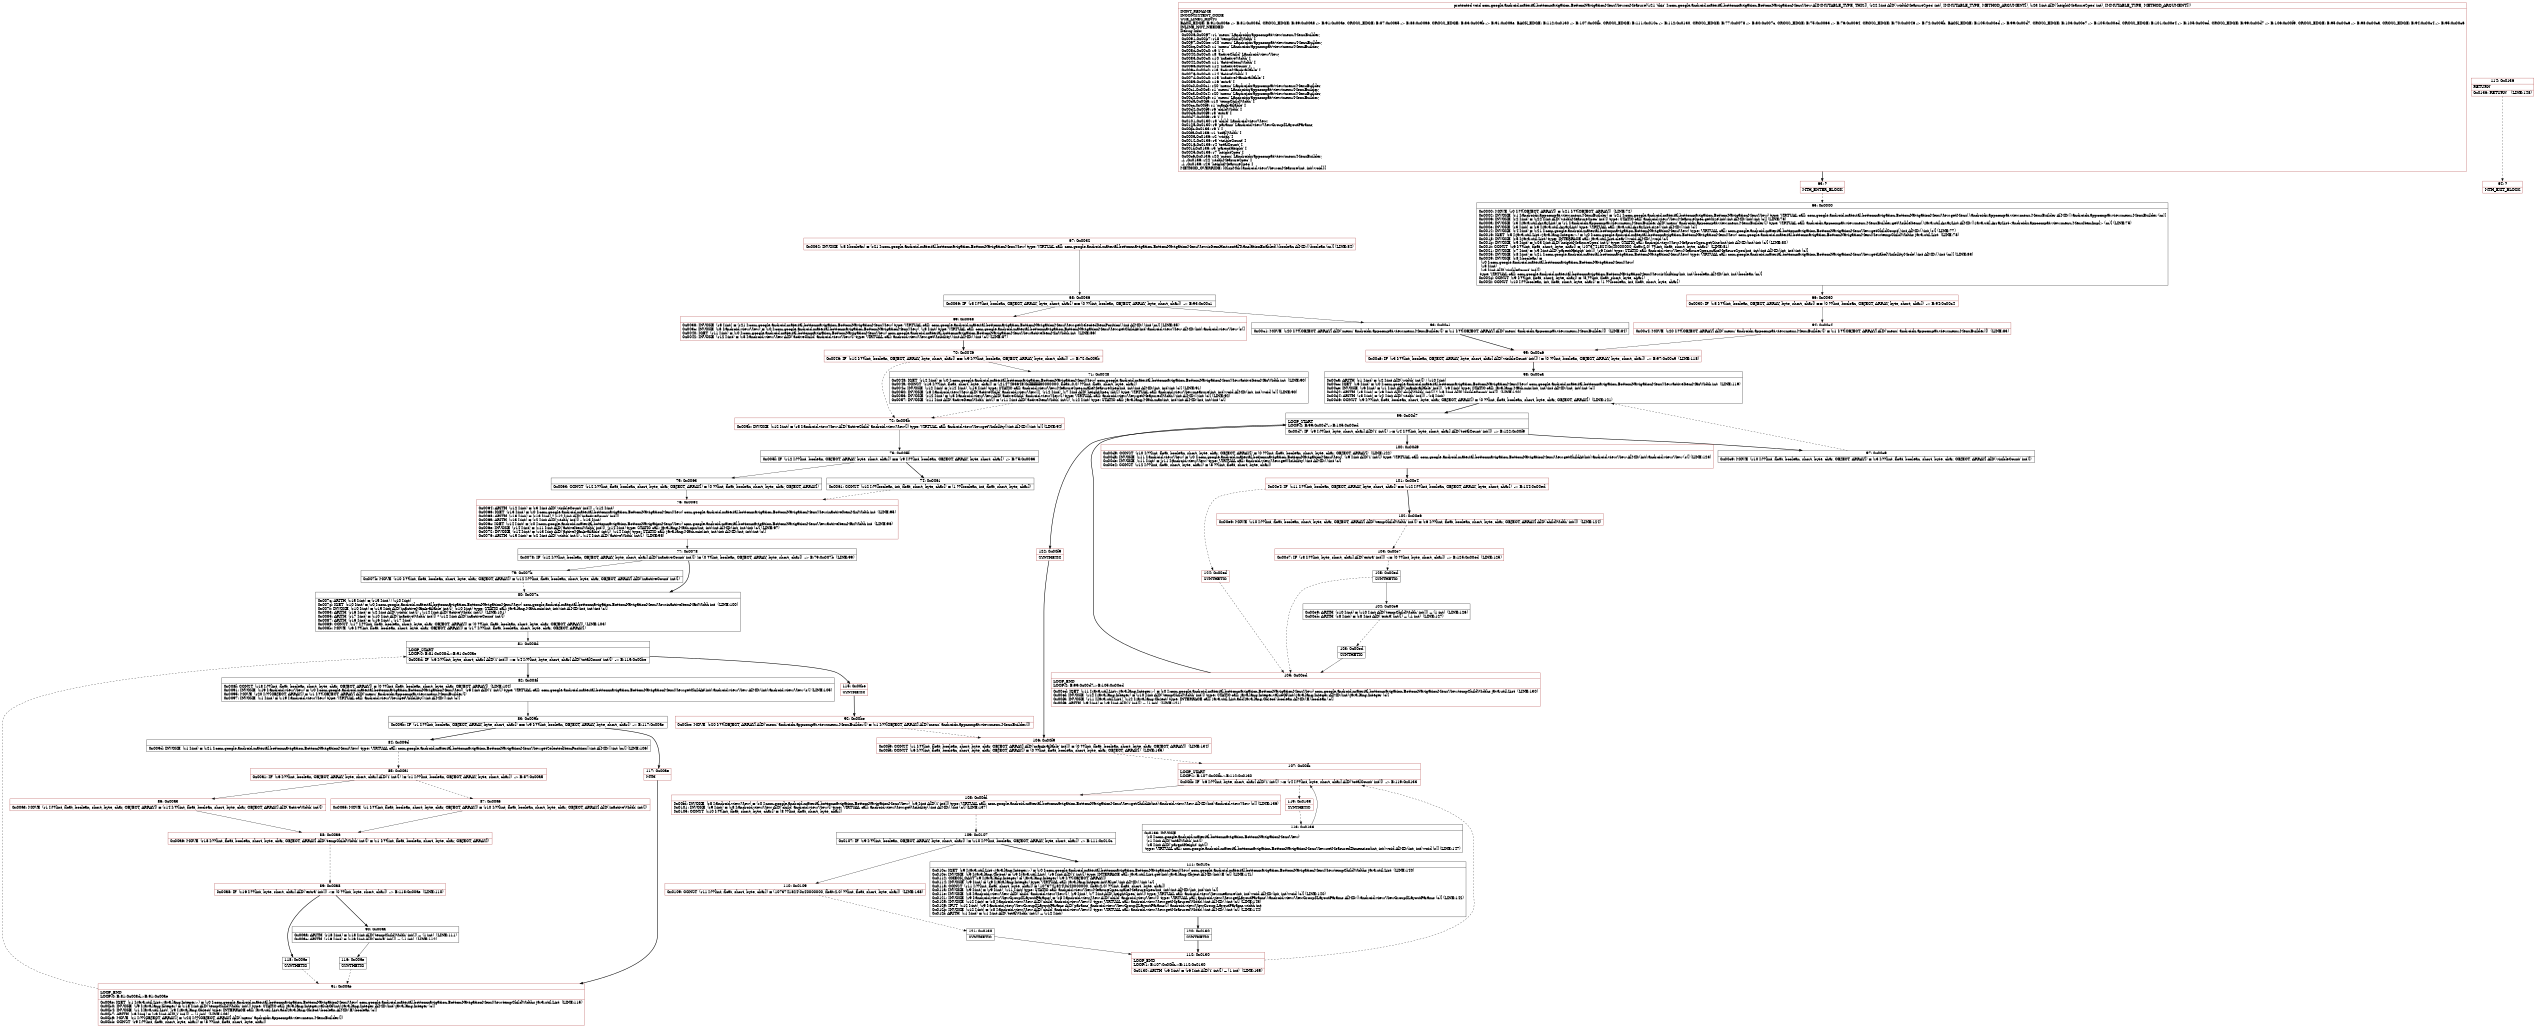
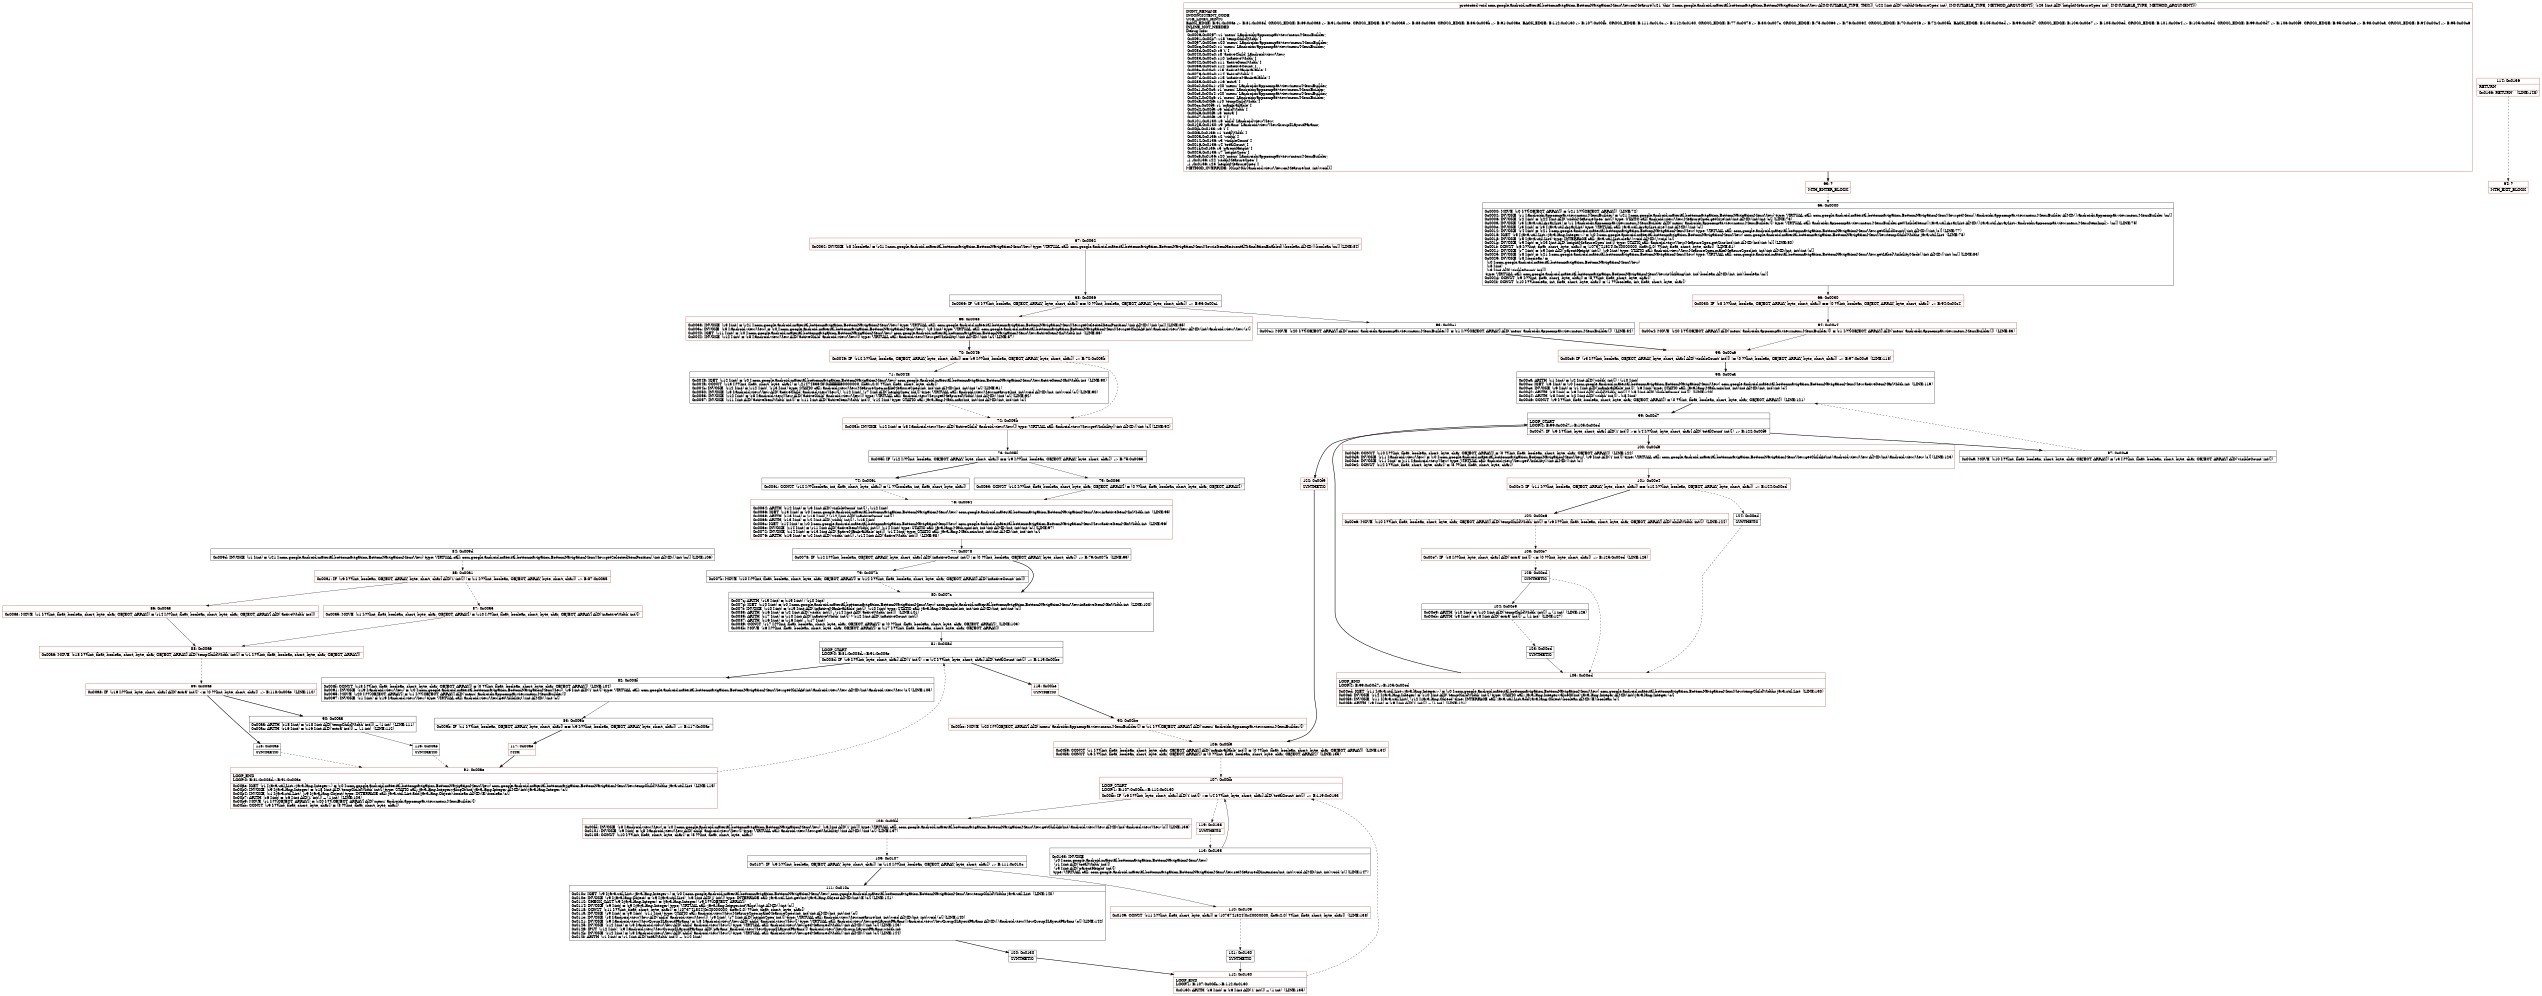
edge "100: 0x00d9" -> "101: 0x00e4": style bold -> solid
node "124: 0x00ed": color brown -> black
edge "83: 0x009b" -> "84: 0x009d": removed
